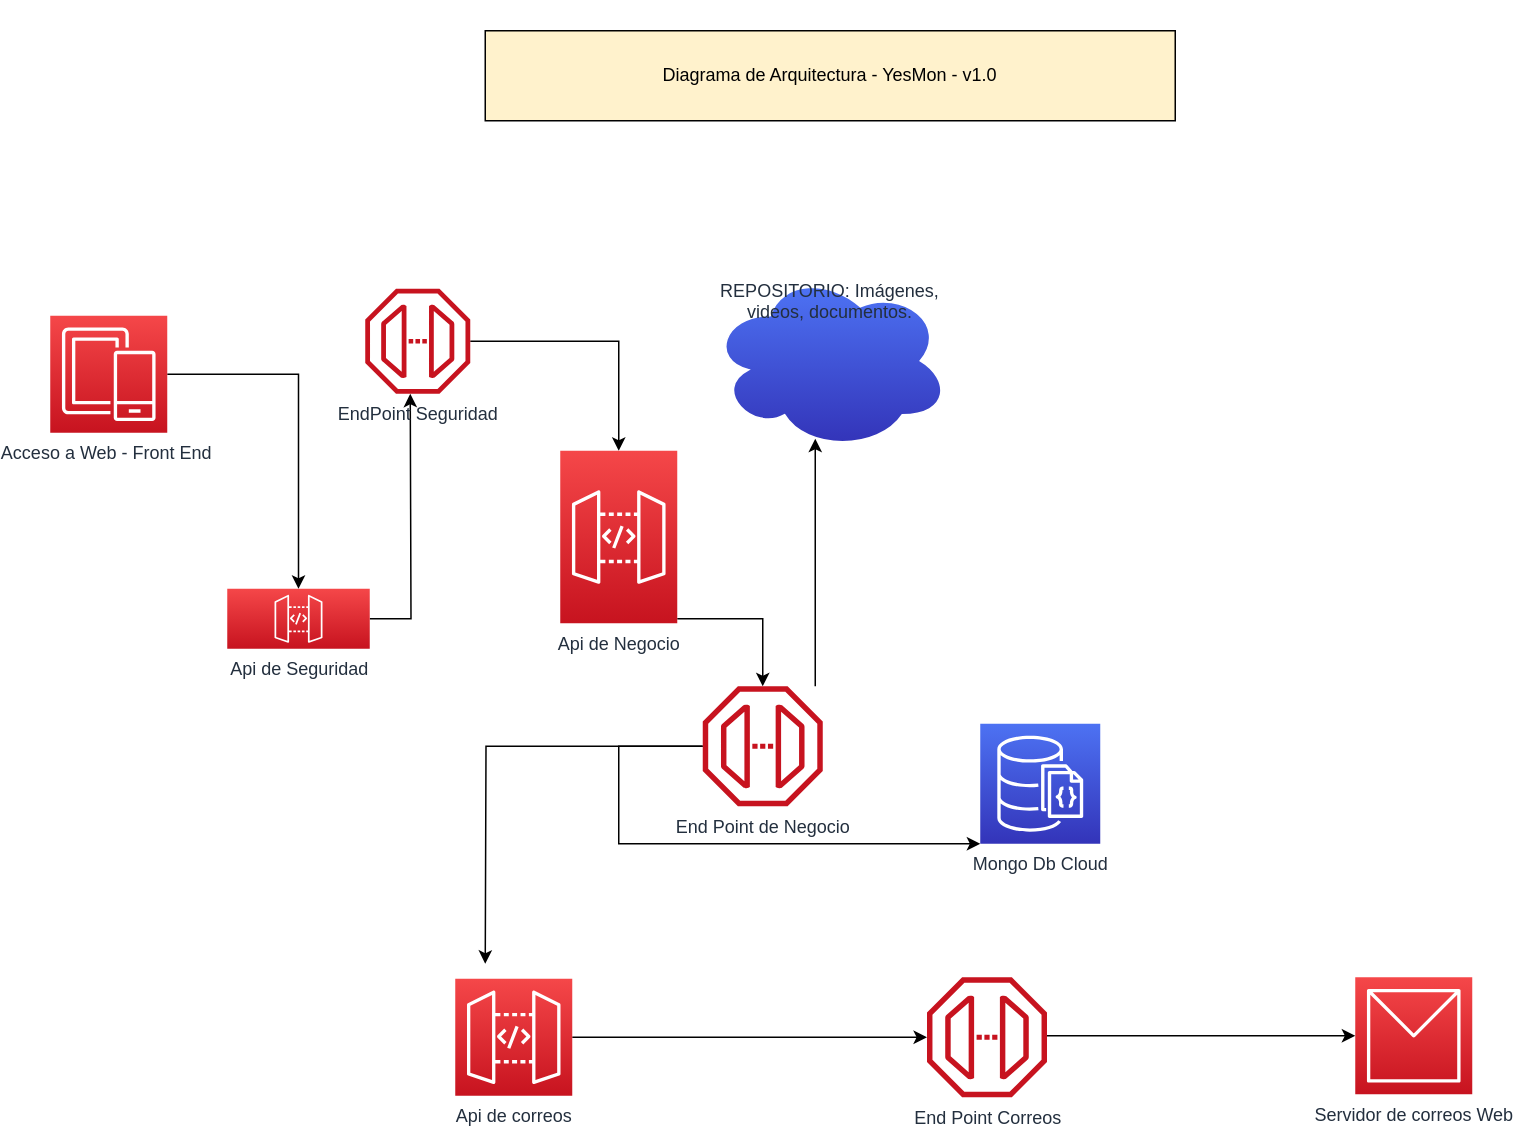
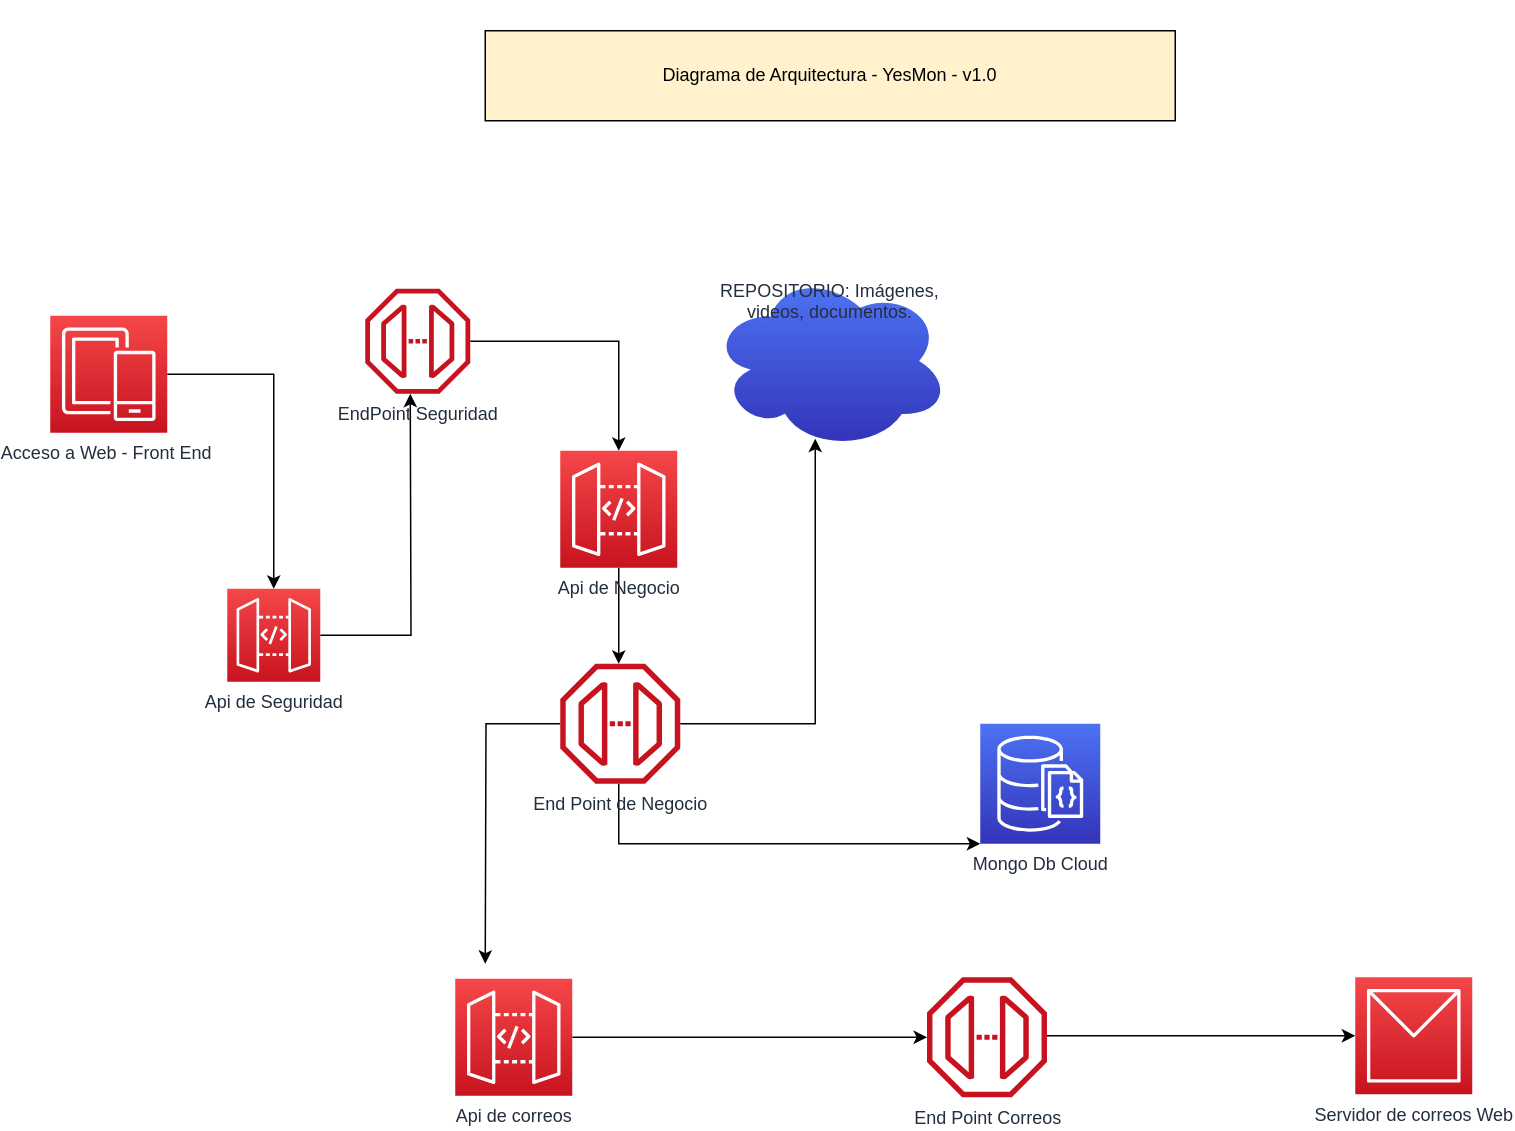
node "Api de Negocio": size 117x173 -> 117x117
node "Api de Seguridad": size 143x60 -> 93x93
node "End Point de Negocio": moved (763, 746) -> (620, 724)
